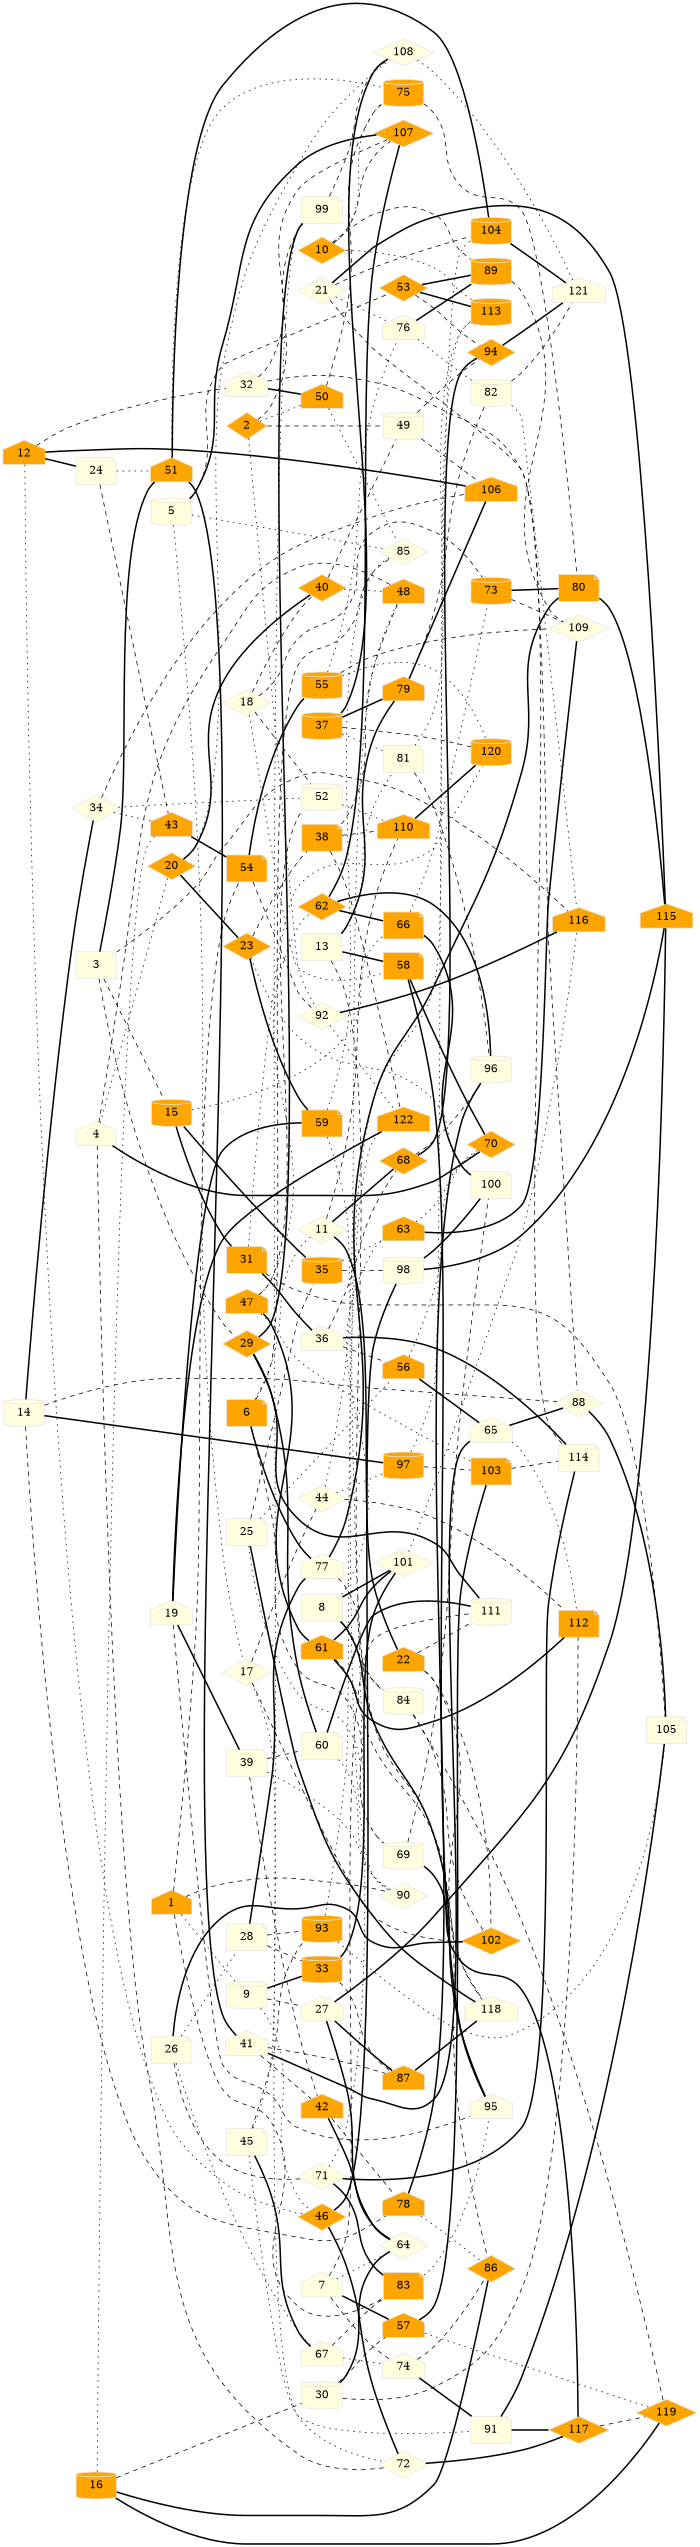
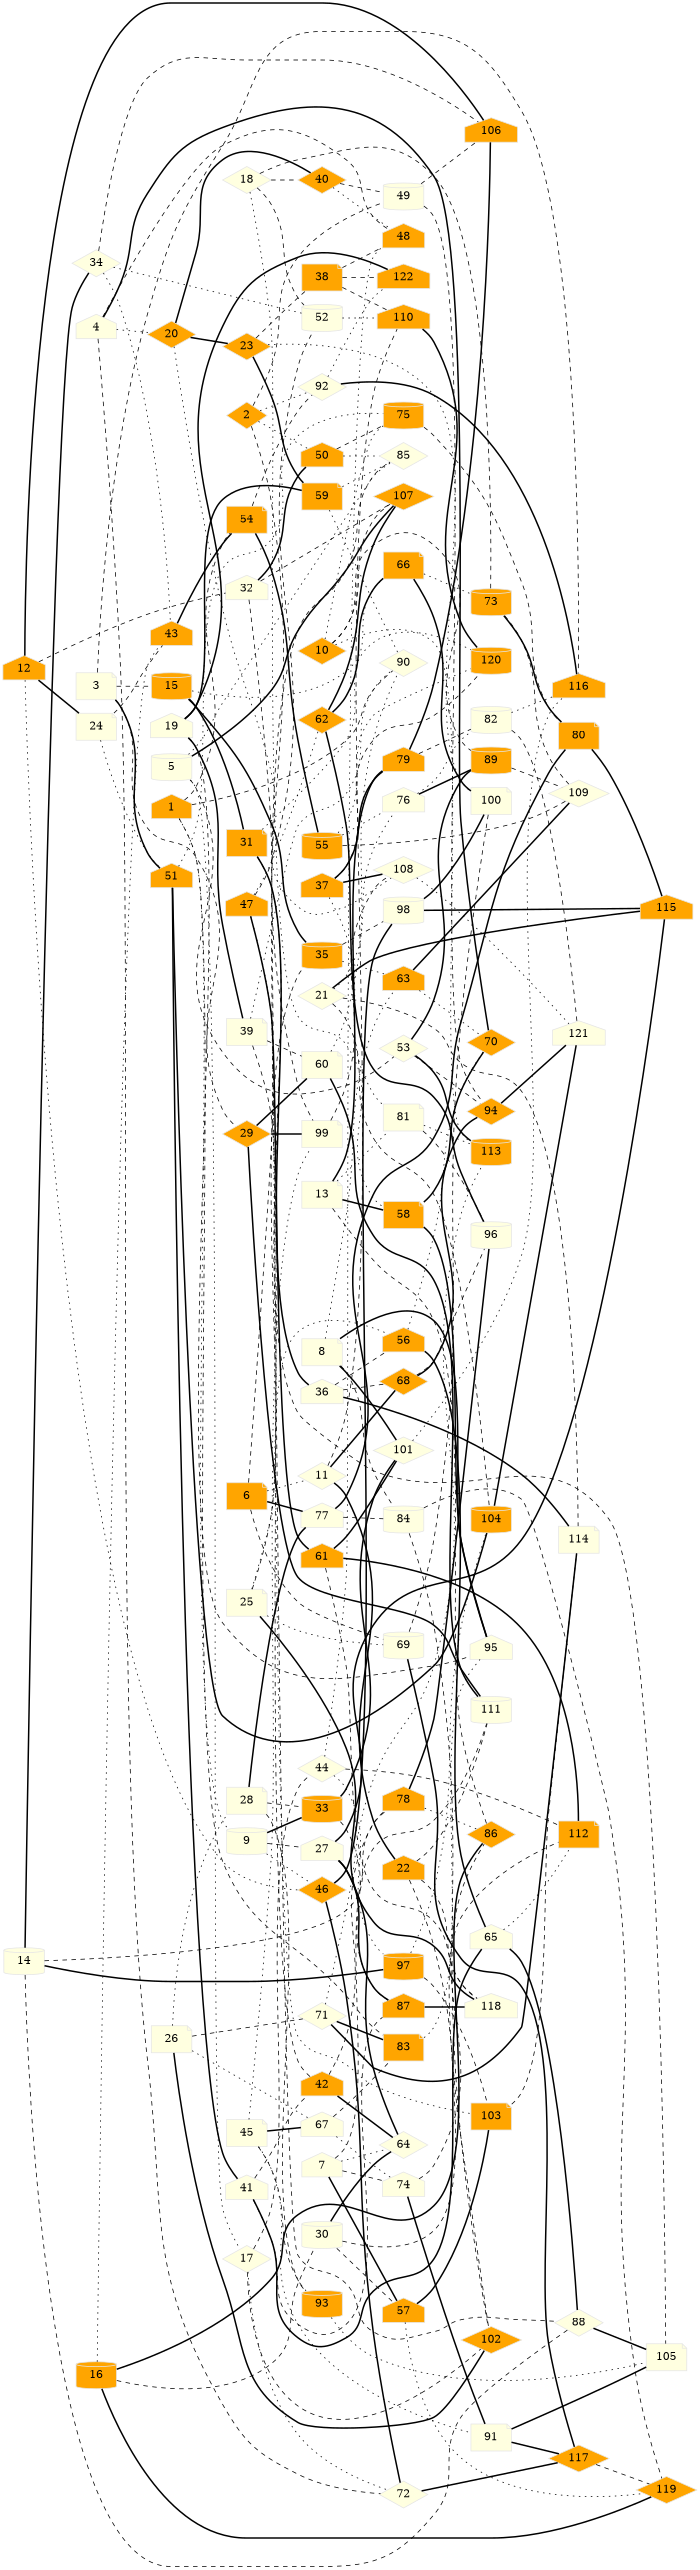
node "53": fillcolor orange -> lightyellow
node "37": shape cylinder -> house
edge "122" -- "93": removed
